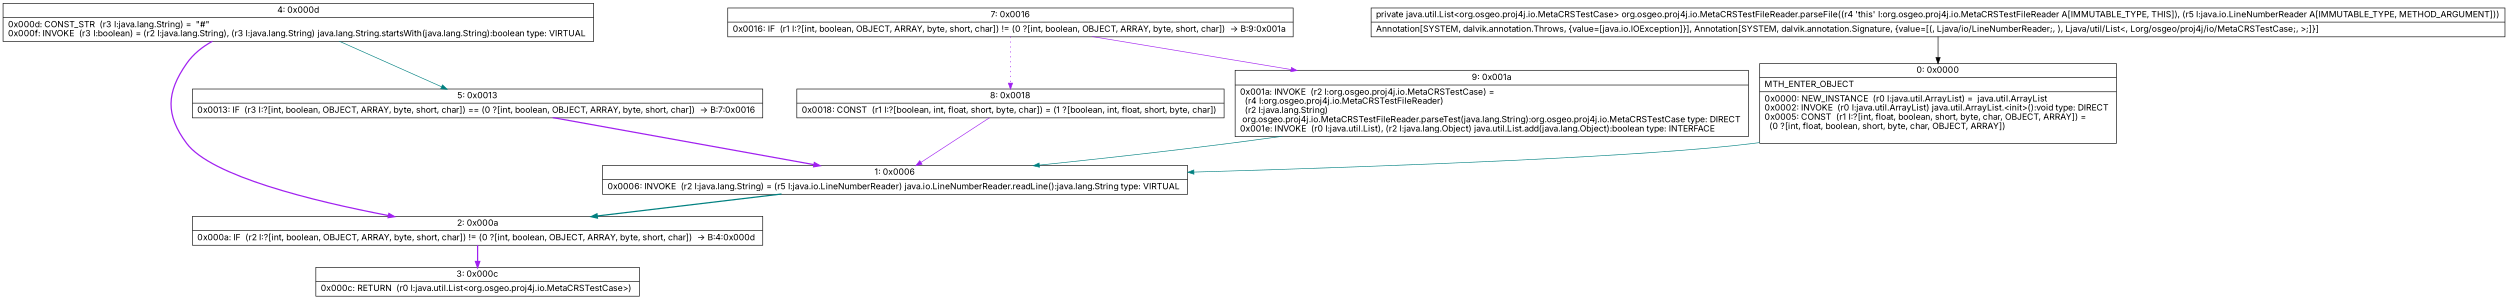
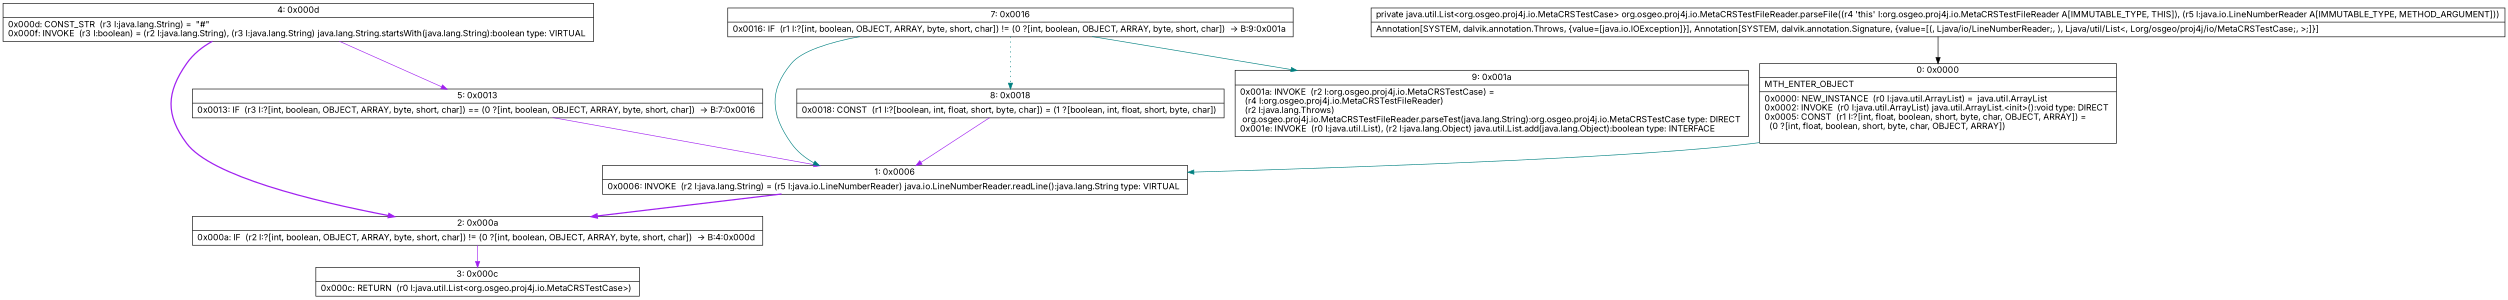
edge "7: 0x0016" -> "9: 0x001a": color purple -> teal
edge "7: 0x0016" -> "8: 0x0018": color purple -> teal
edge "4: 0x000d" -> "5: 0x0013": color teal -> purple
node "9: 0x001a": text "(r2 I:java.lang.String)" -> "(r2 I:java.lang.Throws)"
edge "5: 0x0013" -> "1: 0x0006": style bold -> solid
edge "9: 0x001a" -> "1: 0x0006": now "7: 0x0016" -> "1: 0x0006"
edge "1: 0x0006" -> "2: 0x000a": color teal -> purple
edge "2: 0x000a" -> "3: 0x000c": style bold -> solid
